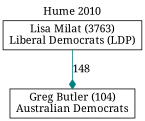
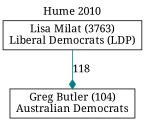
edge "Lisa Milat (3763) Liberal Democrats (LDP)" -> "Greg Butler (104) Australian Democrats": label "148" -> "118"
